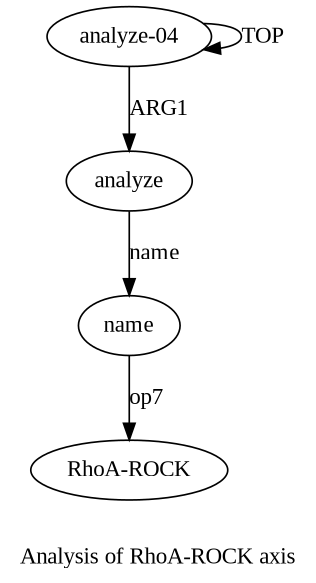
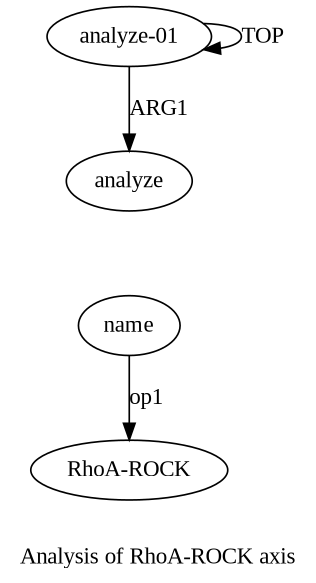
node "analyze-04": label "analyze-04" -> "analyze-01"
edge "analyze" -> "name": removed, label "name"
edge "name" -> "RhoA-ROCK": label "op7" -> "op1"
